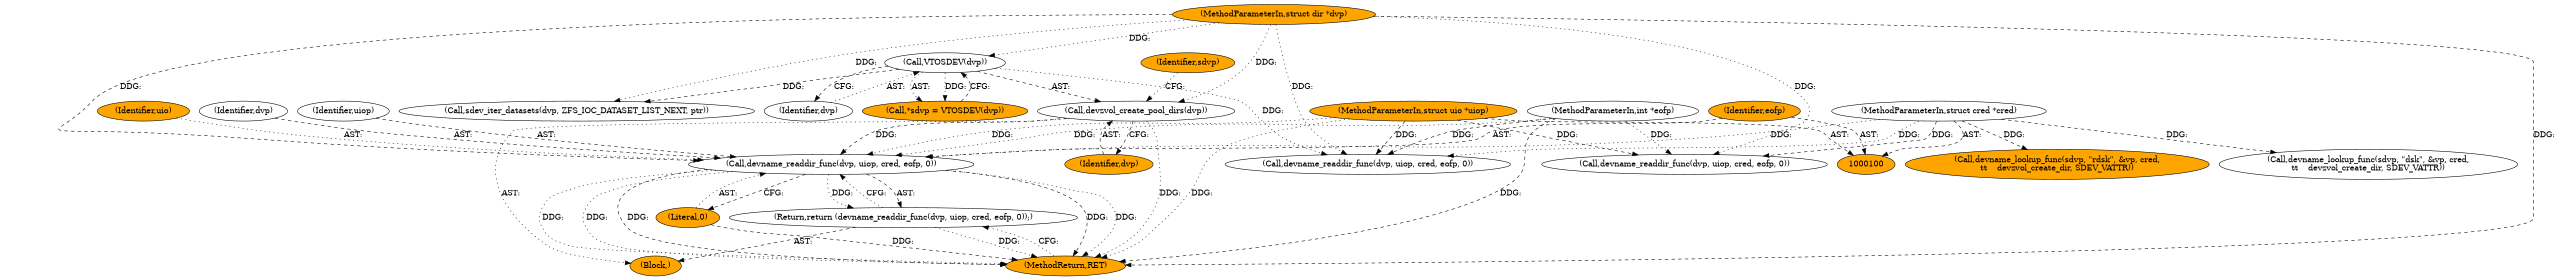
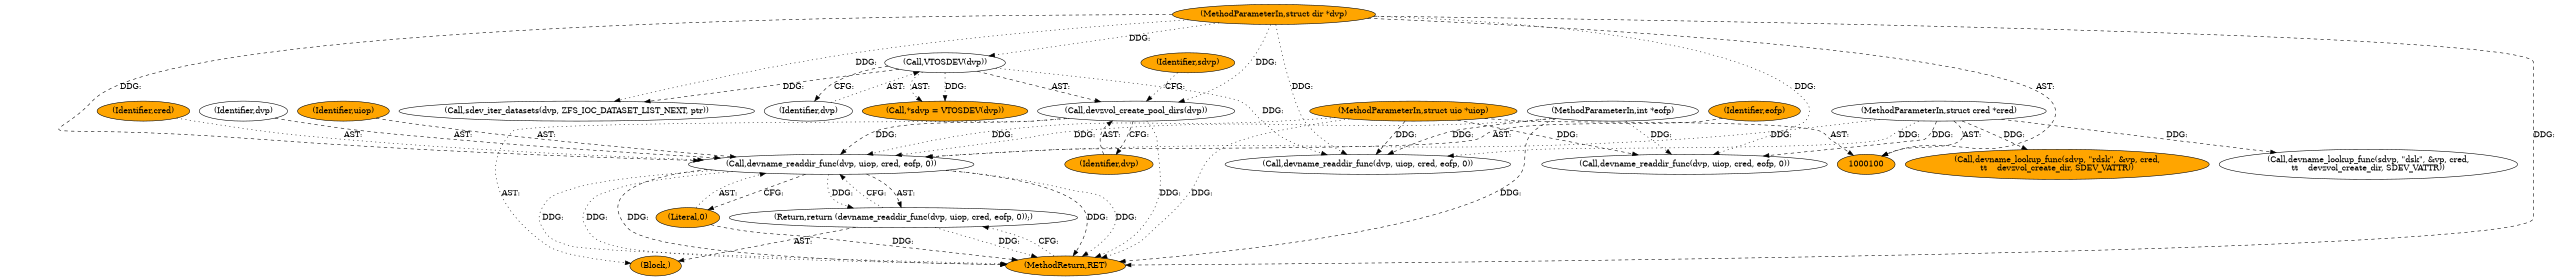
edge "(Call,*sdvp = VTOSDEV(dvp))" -> "(Call,VTOSDEV(dvp))": removed, label "CFG:"
node "(Identifier,uio)": label "(Identifier,uio)" -> "(Identifier,cred)"
node "(Identifier,uiop)": fillcolor white -> orange
edge "(Identifier,eofp)" -> "1000100": now "(MethodParameterIn,struct dir *dvp)" -> "1000100"
